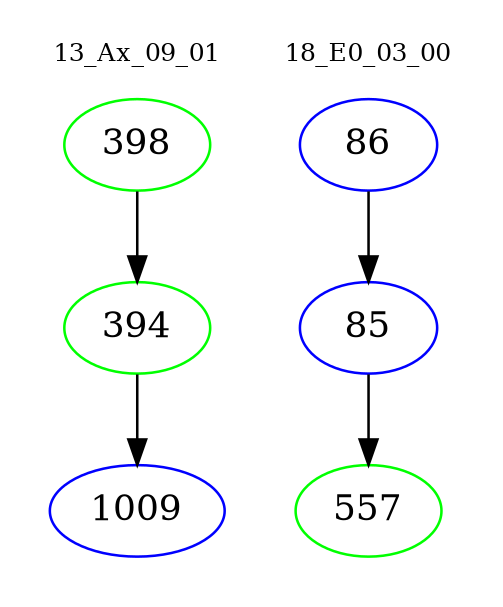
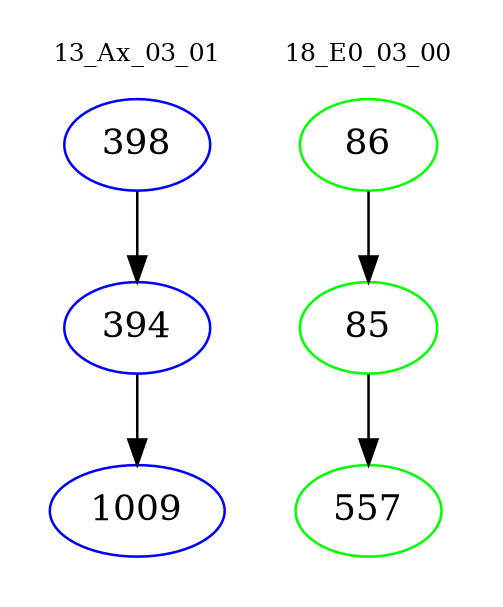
cluster "13_Ax_09_01": label "13_Ax_09_01" -> "13_Ax_03_01"
node "398": color green -> blue
node "86": color blue -> green
node "394": color green -> blue
node "85": color blue -> green
